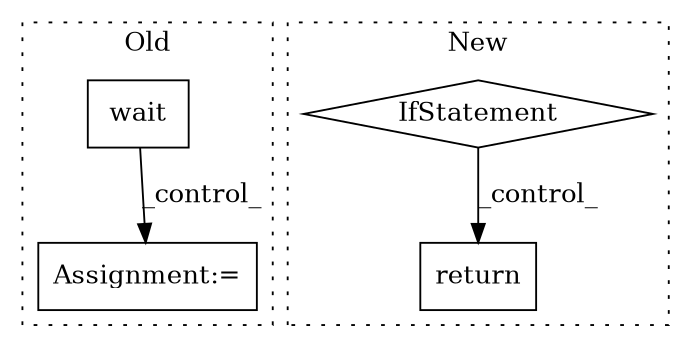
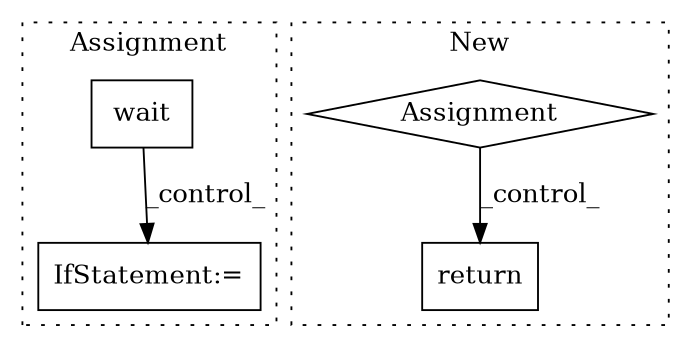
cluster "Old": label "Old" -> "Assignment"
node "IfStatement": label "IfStatement" -> "Assignment"
node "Assignment:=": label "Assignment:=" -> "IfStatement:="
